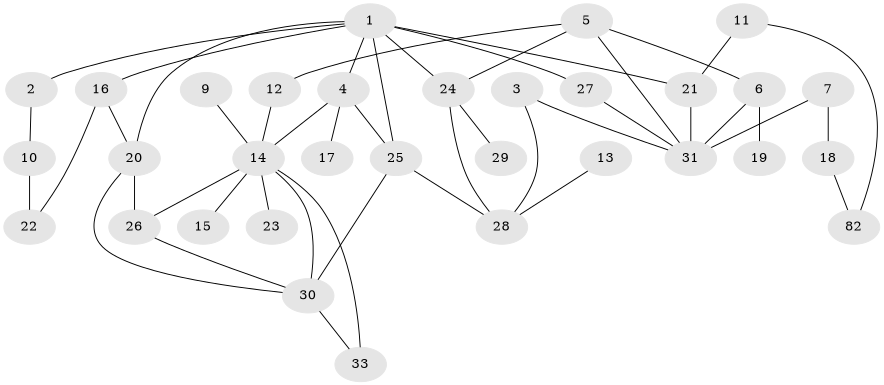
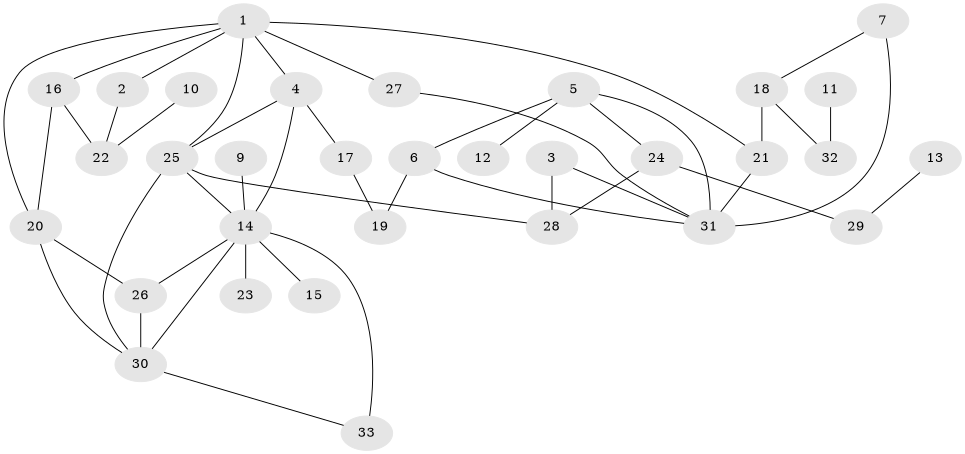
edge "1" -- "24": removed
edge "11" -- "21": now "18" -- "21"
edge "2" -- "10": now "2" -- "22"
edge "12" -- "14": now "25" -- "14"
edge "17" -- "19": added
edge "13" -- "28": now "13" -- "29"
node "82": label "82" -> "32"
